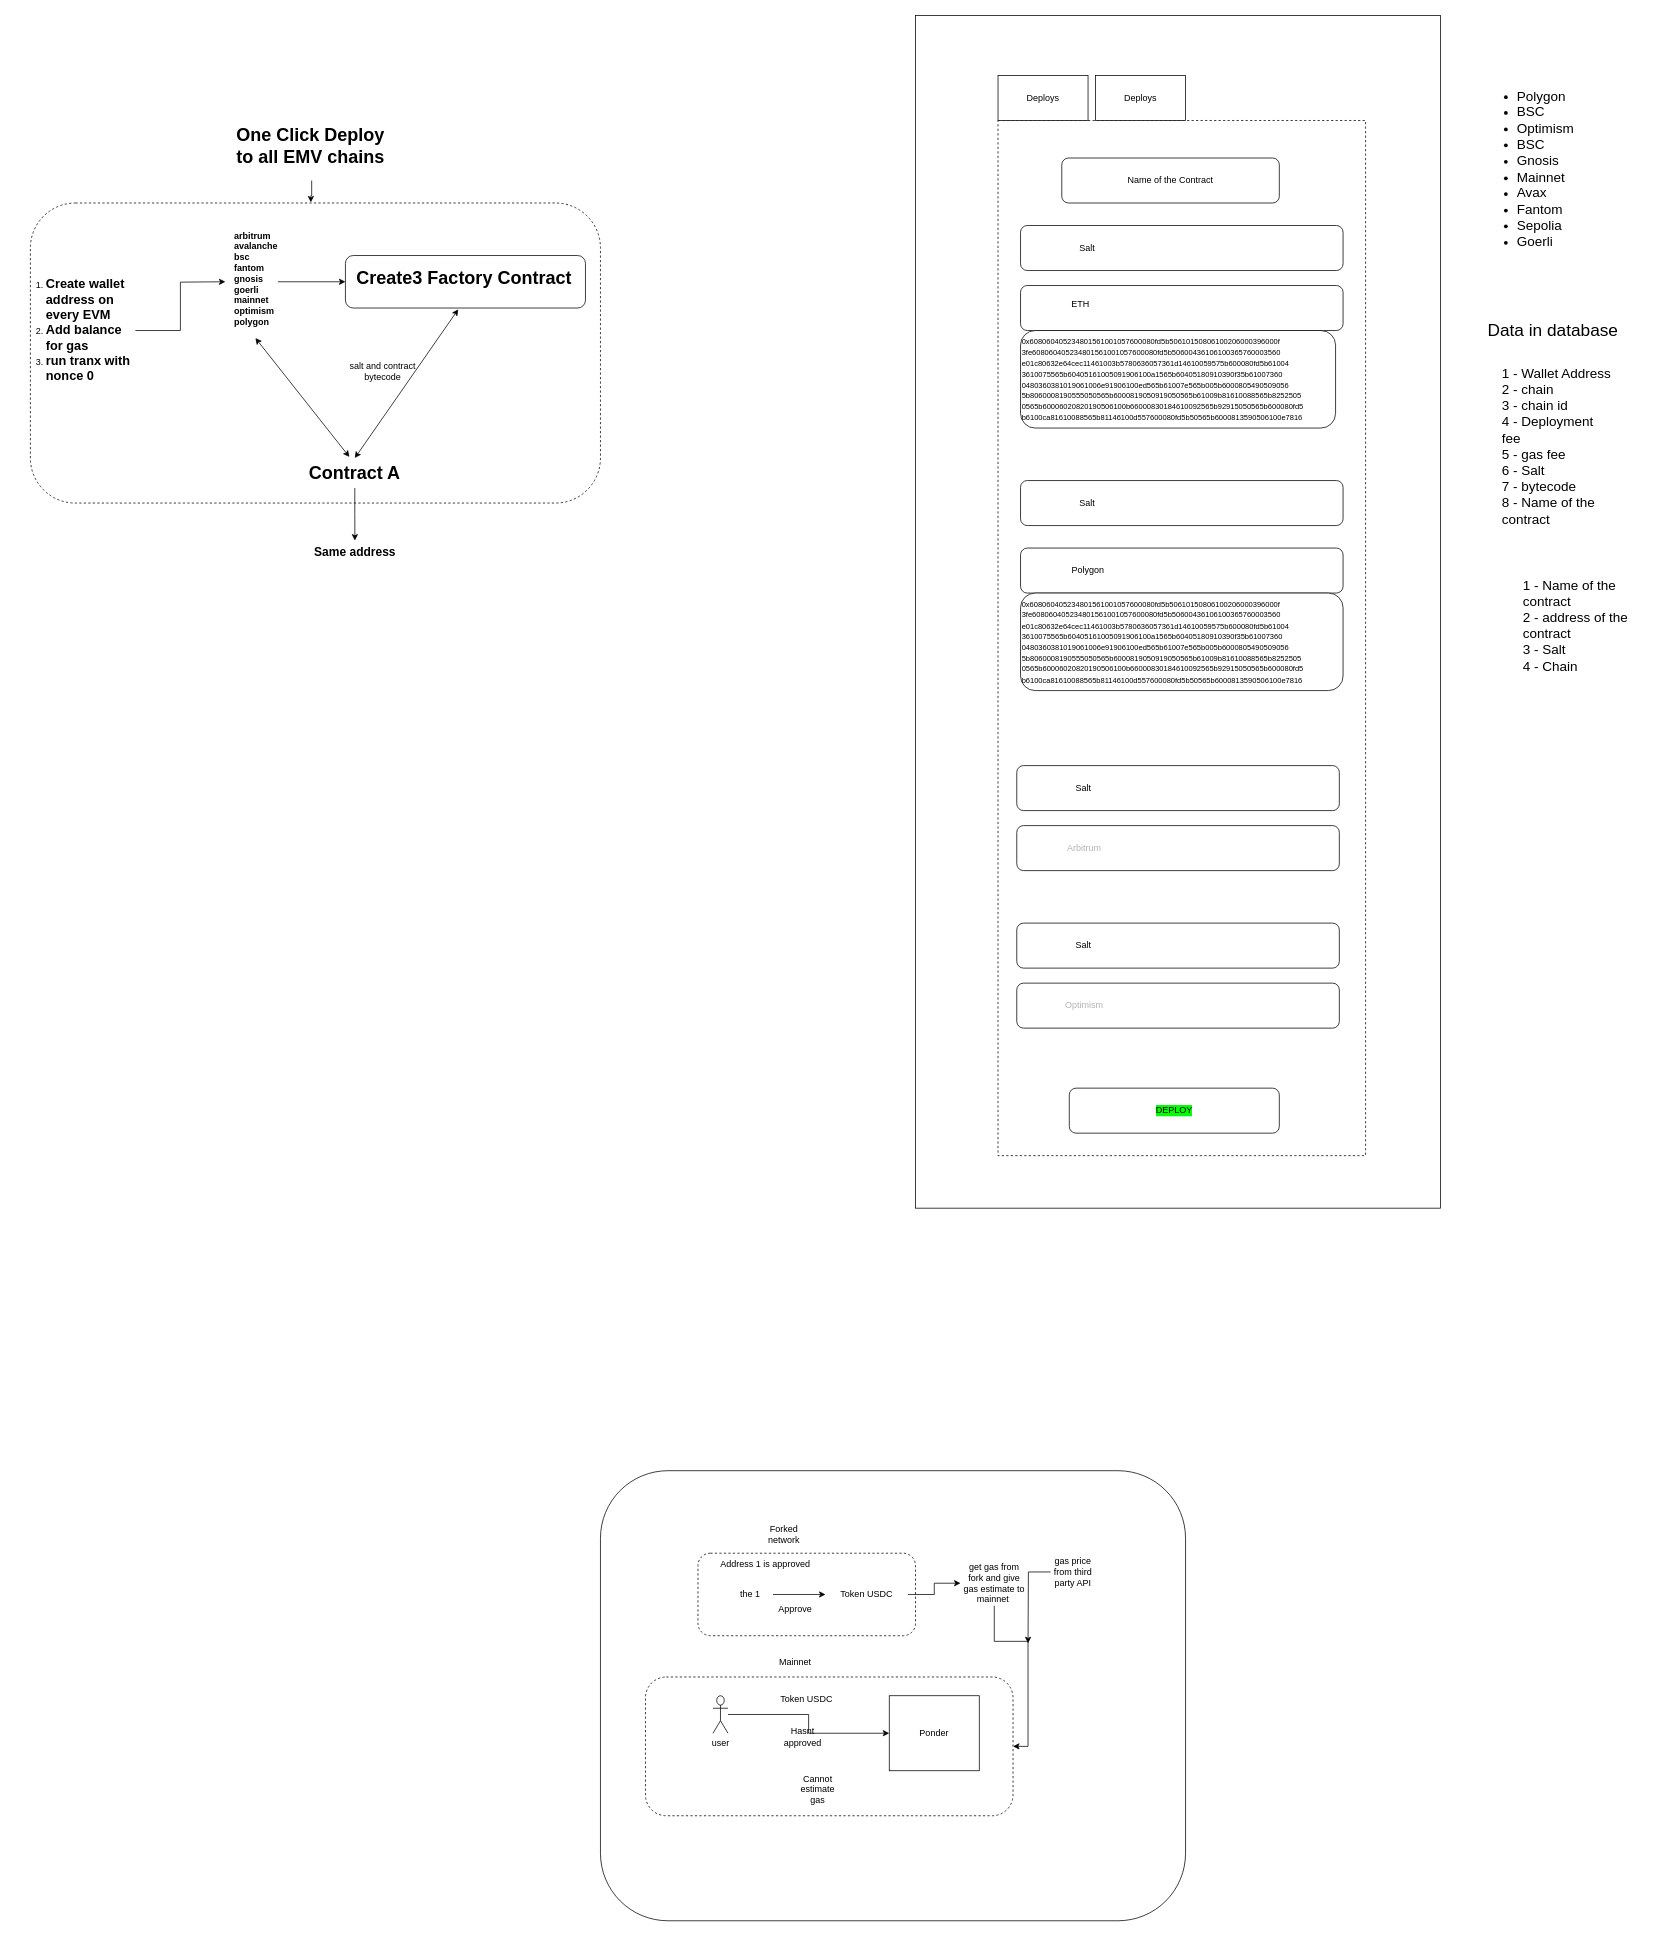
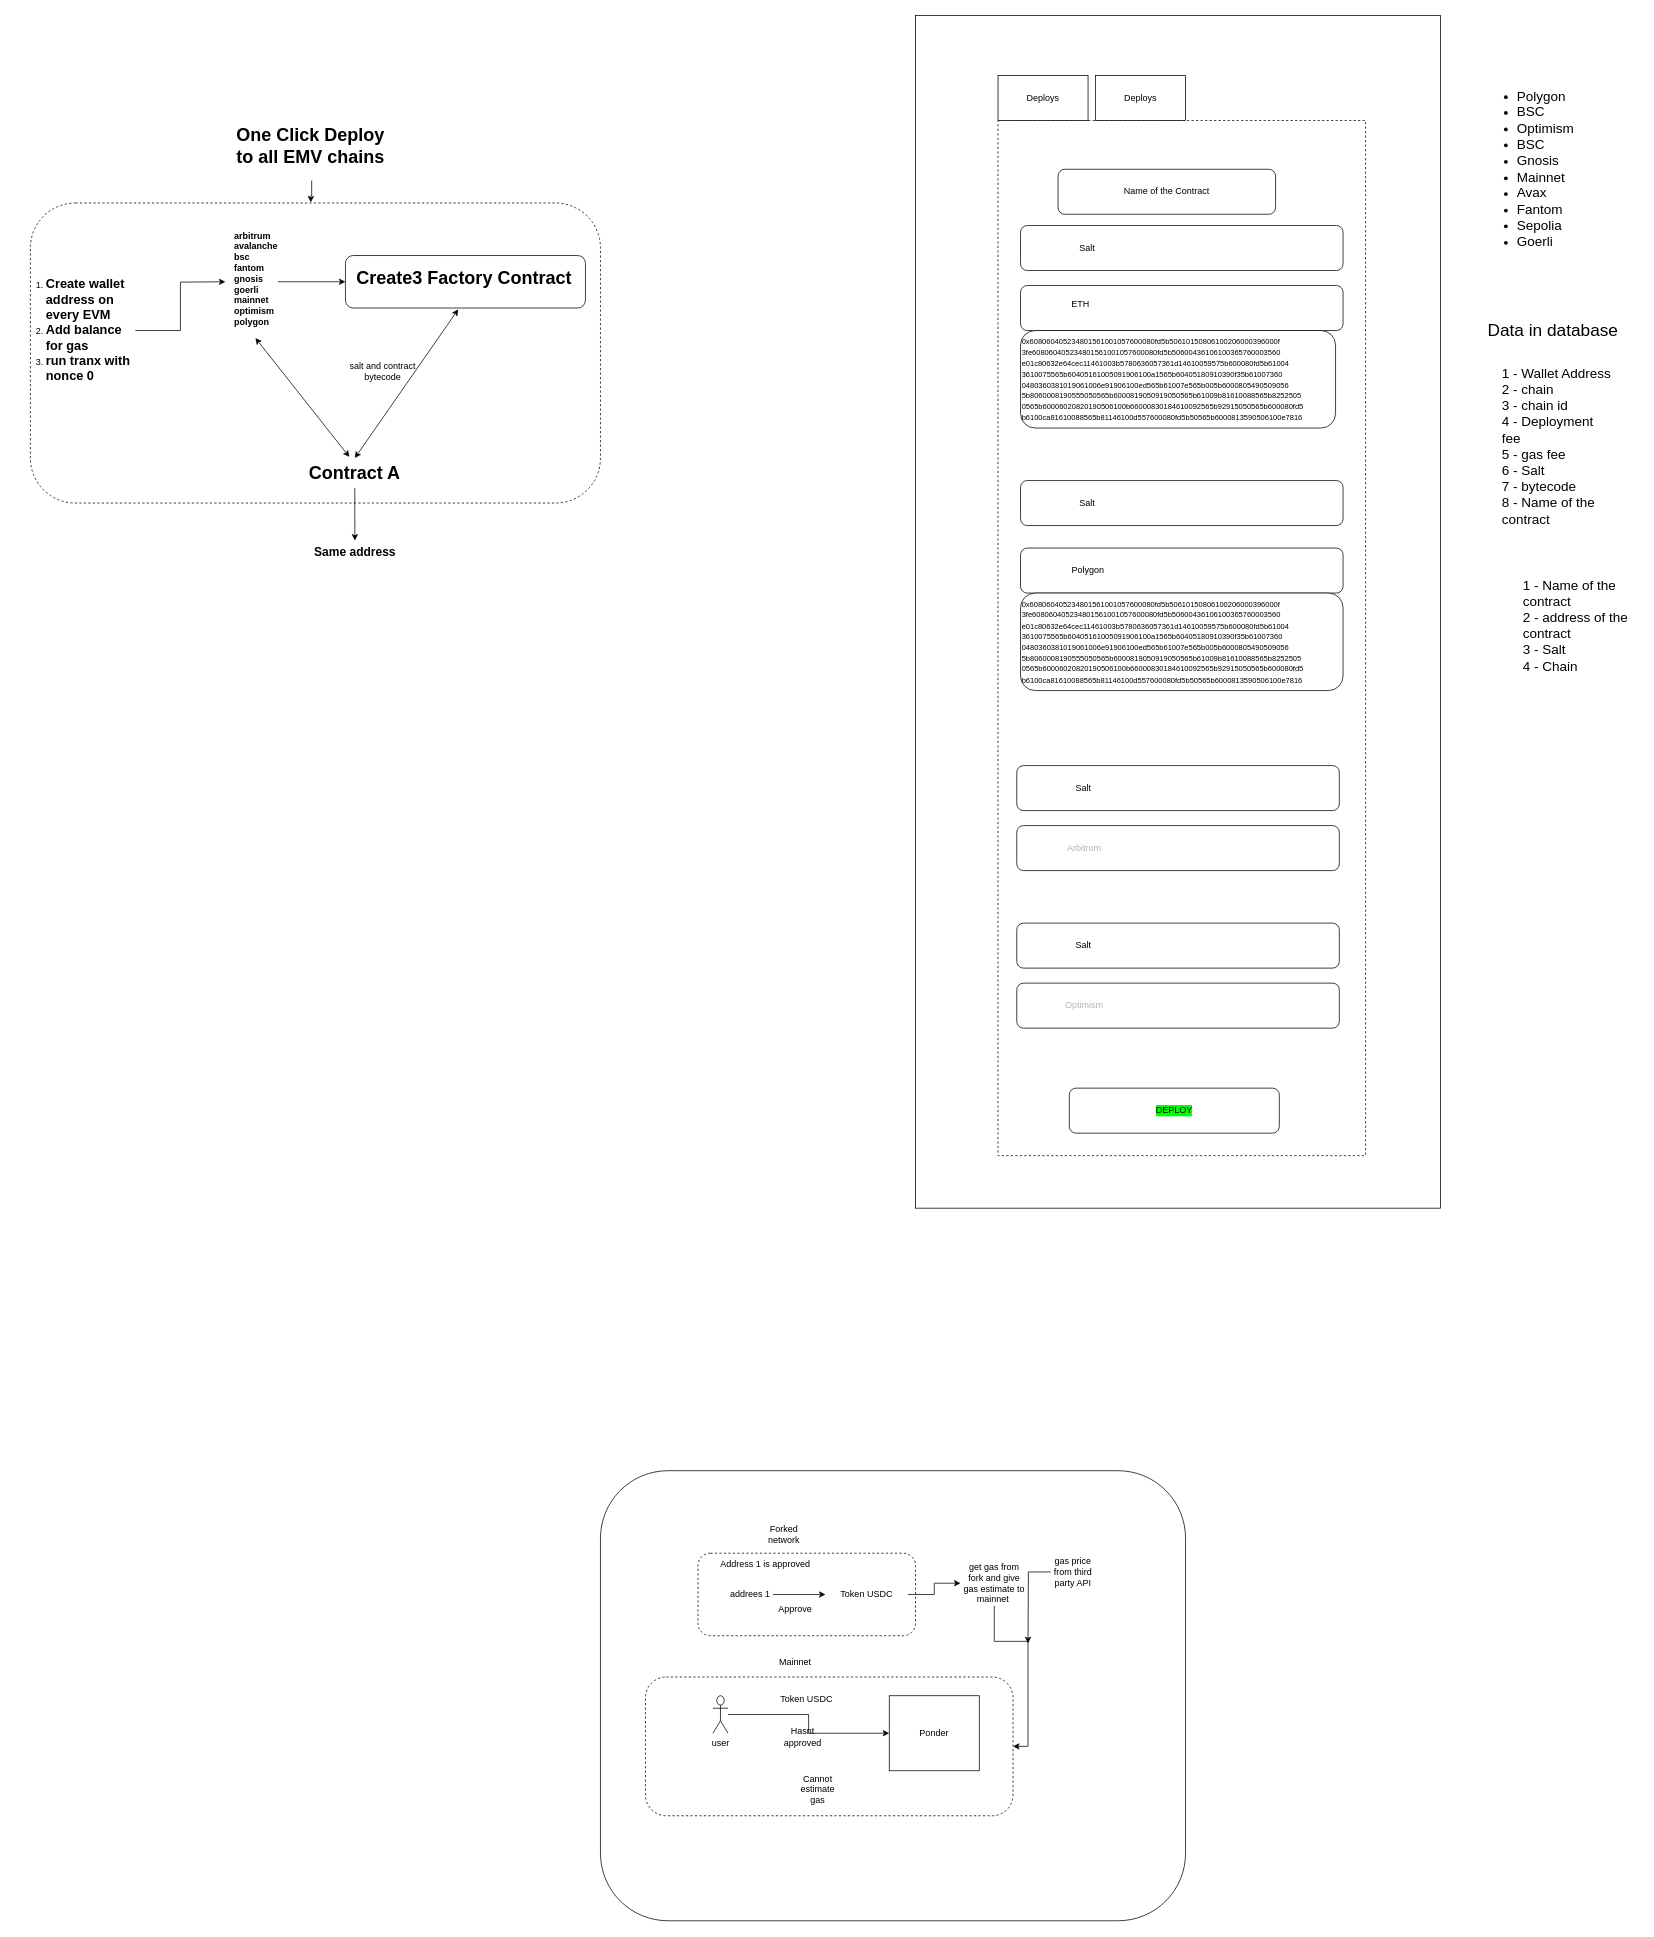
node "Name of the Contract": moved (1170, 180) -> (1167, 192)
node "the 1": label "the 1" -> "addrees 1"
